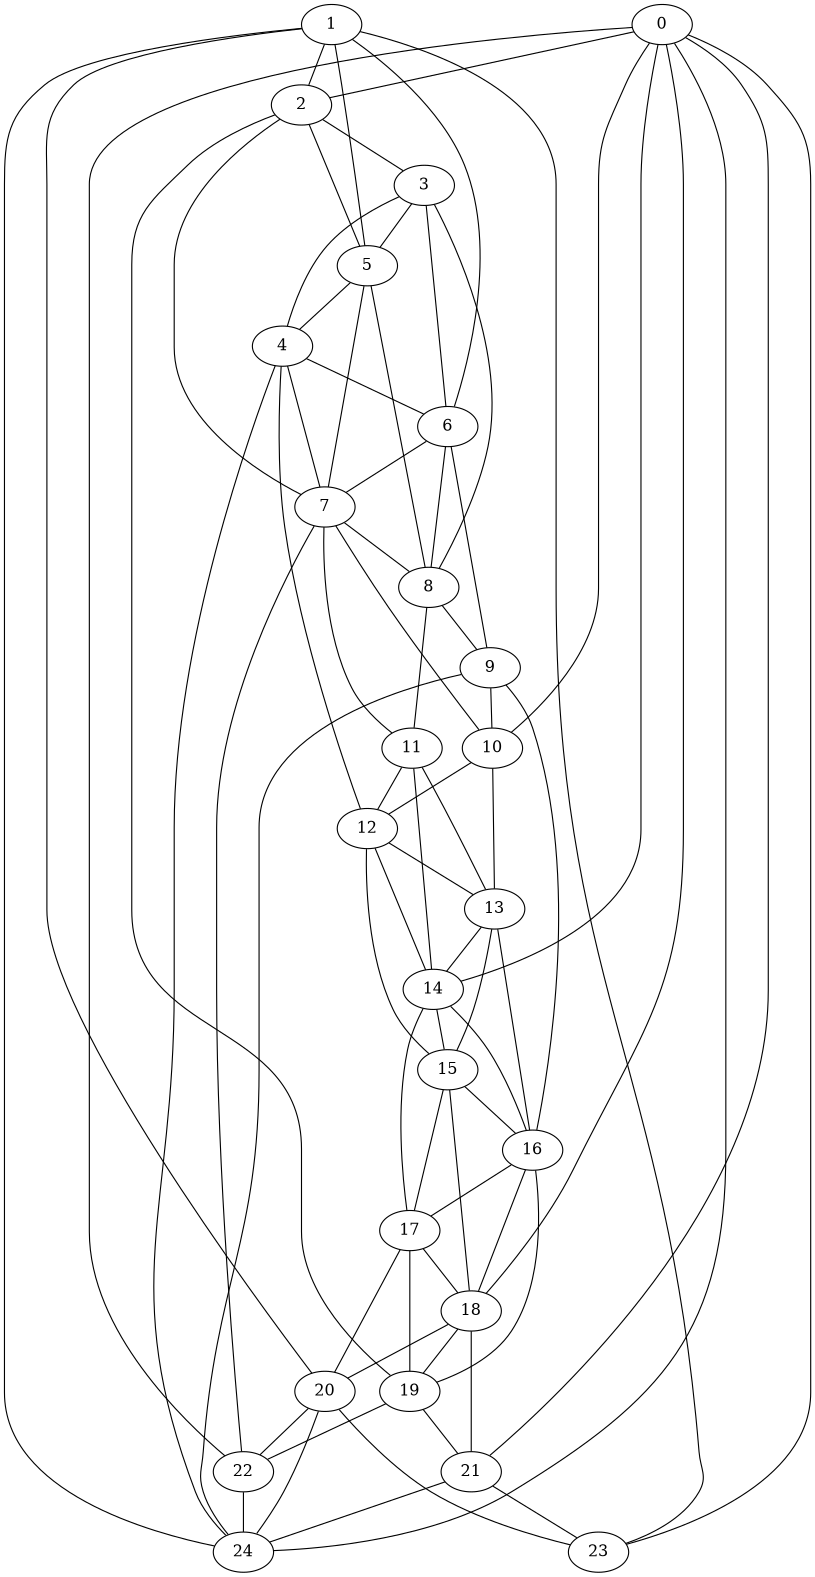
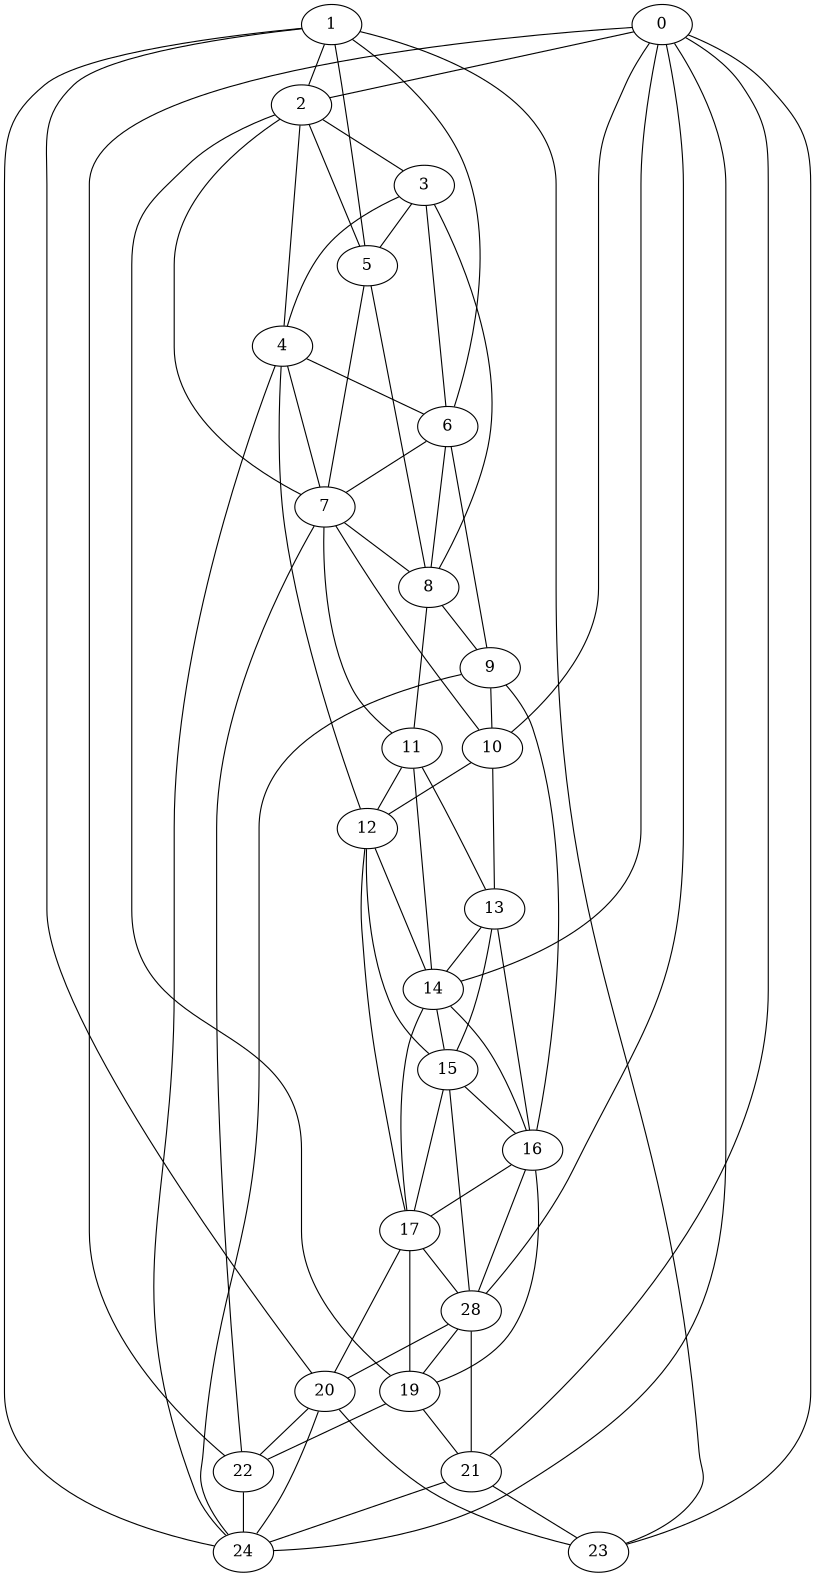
edge "5" -- "4": now "2" -- "4"
edge "12" -- "13": now "12" -- "17"
node "18": label "18" -> "28"
